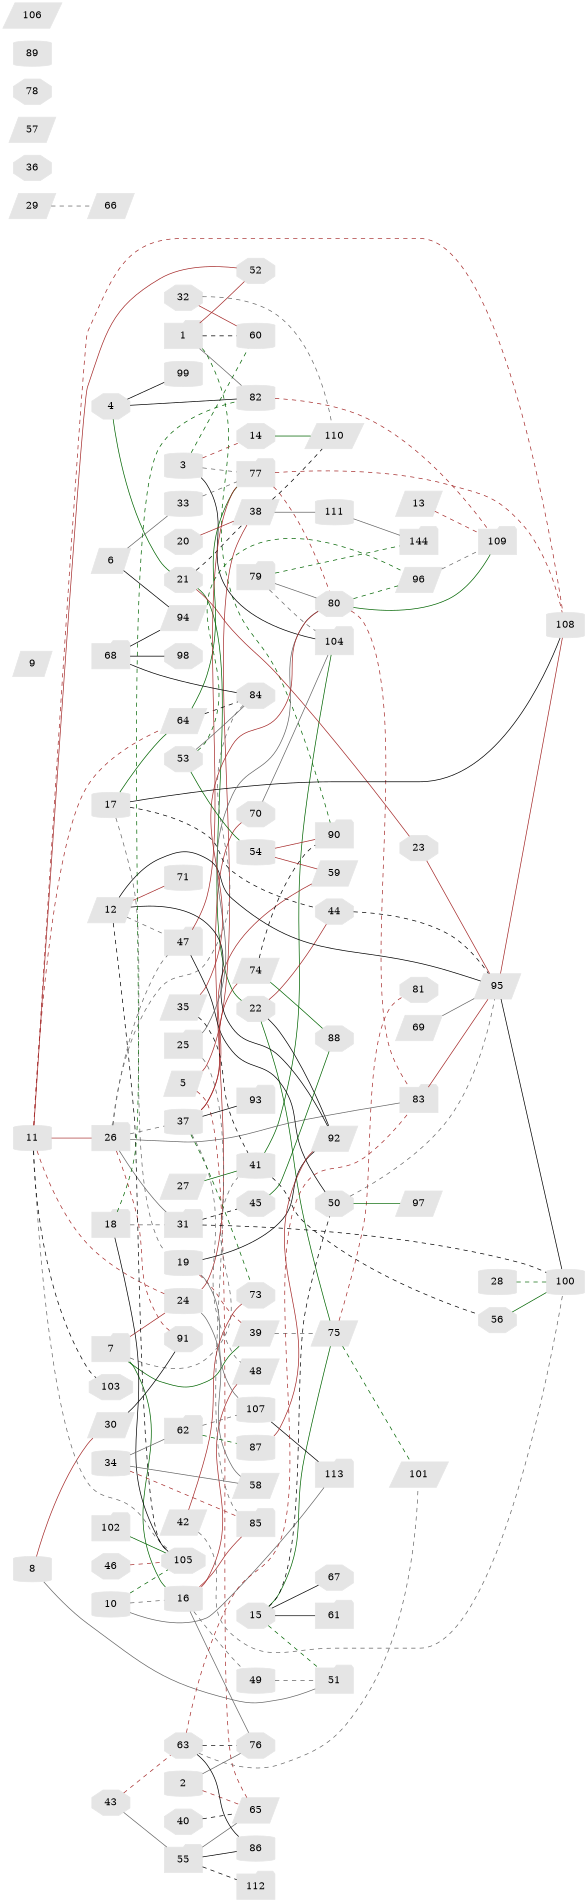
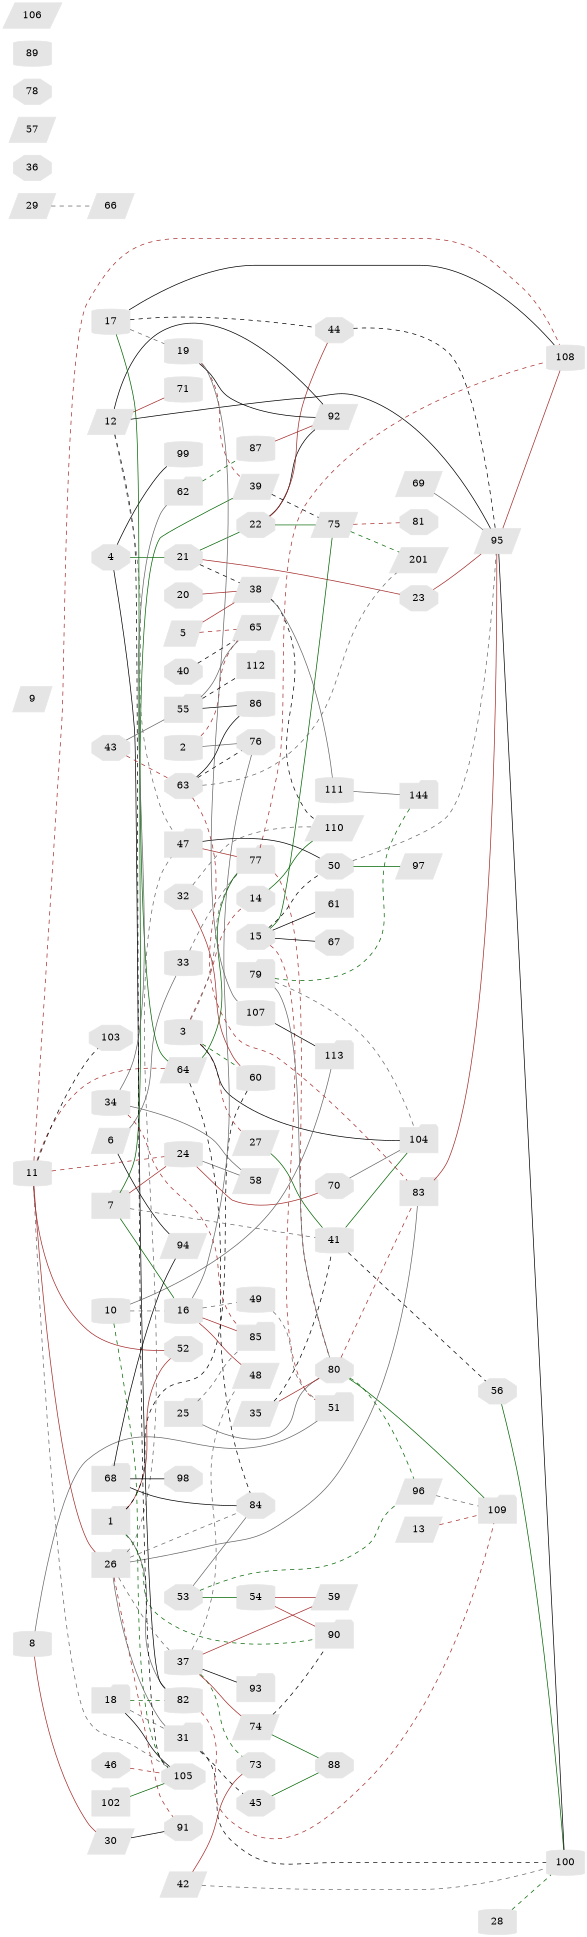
edge "3" -- "27": added
edge "39" -- "75": color gray40 -> black
edge "107" -- "62": removed
node "101": label "101" -> "201"
edge "15" -- "51": color darkgreen -> brown
